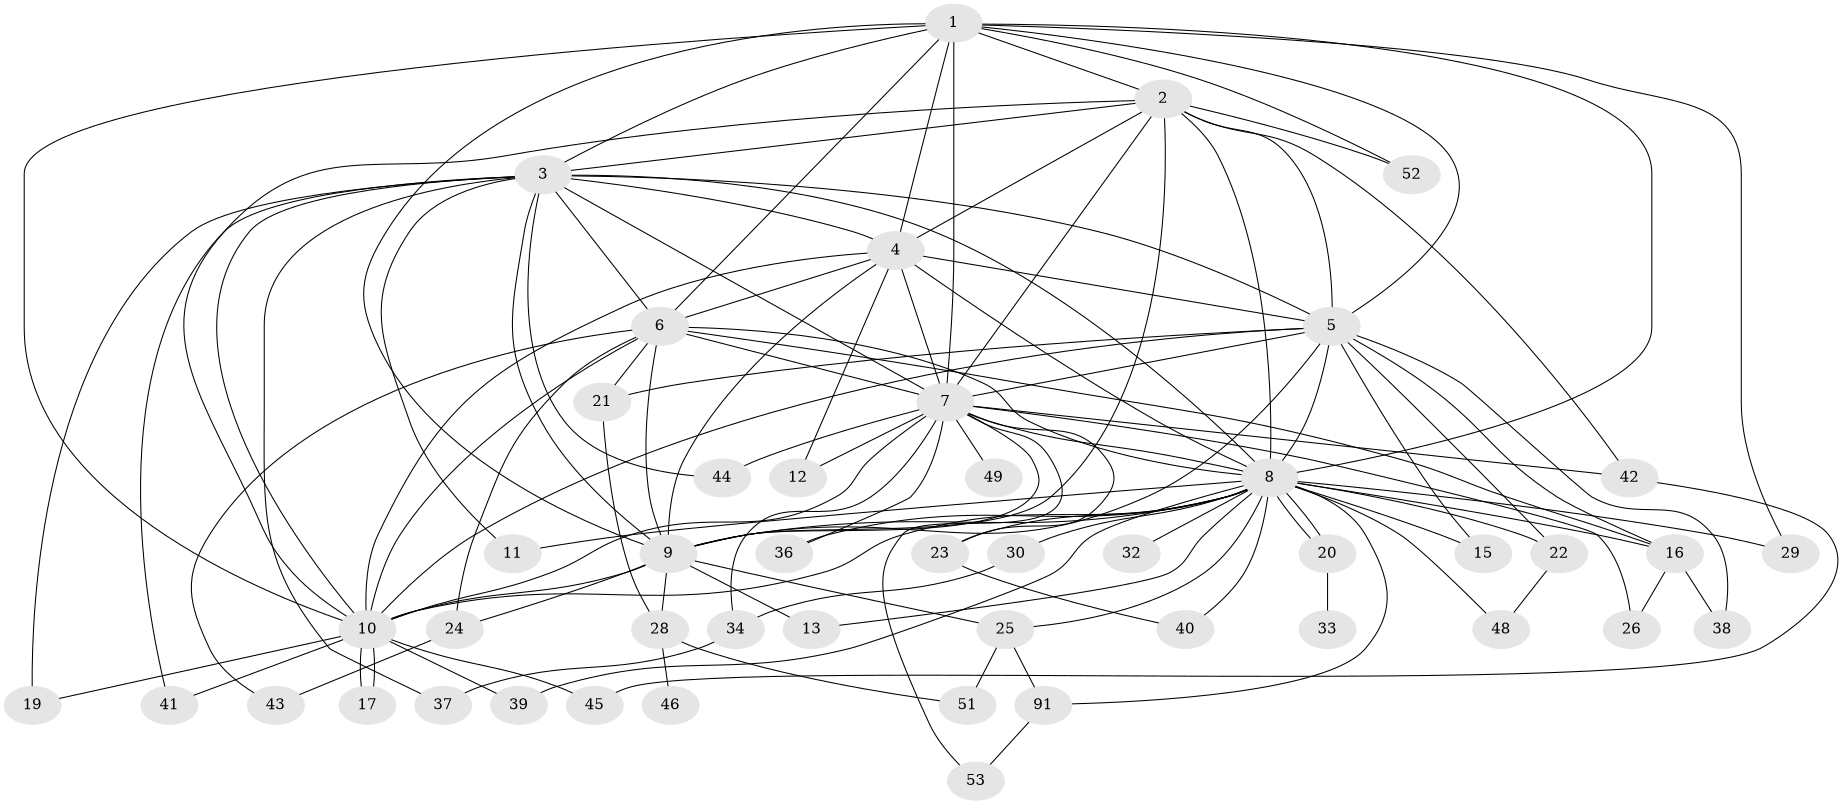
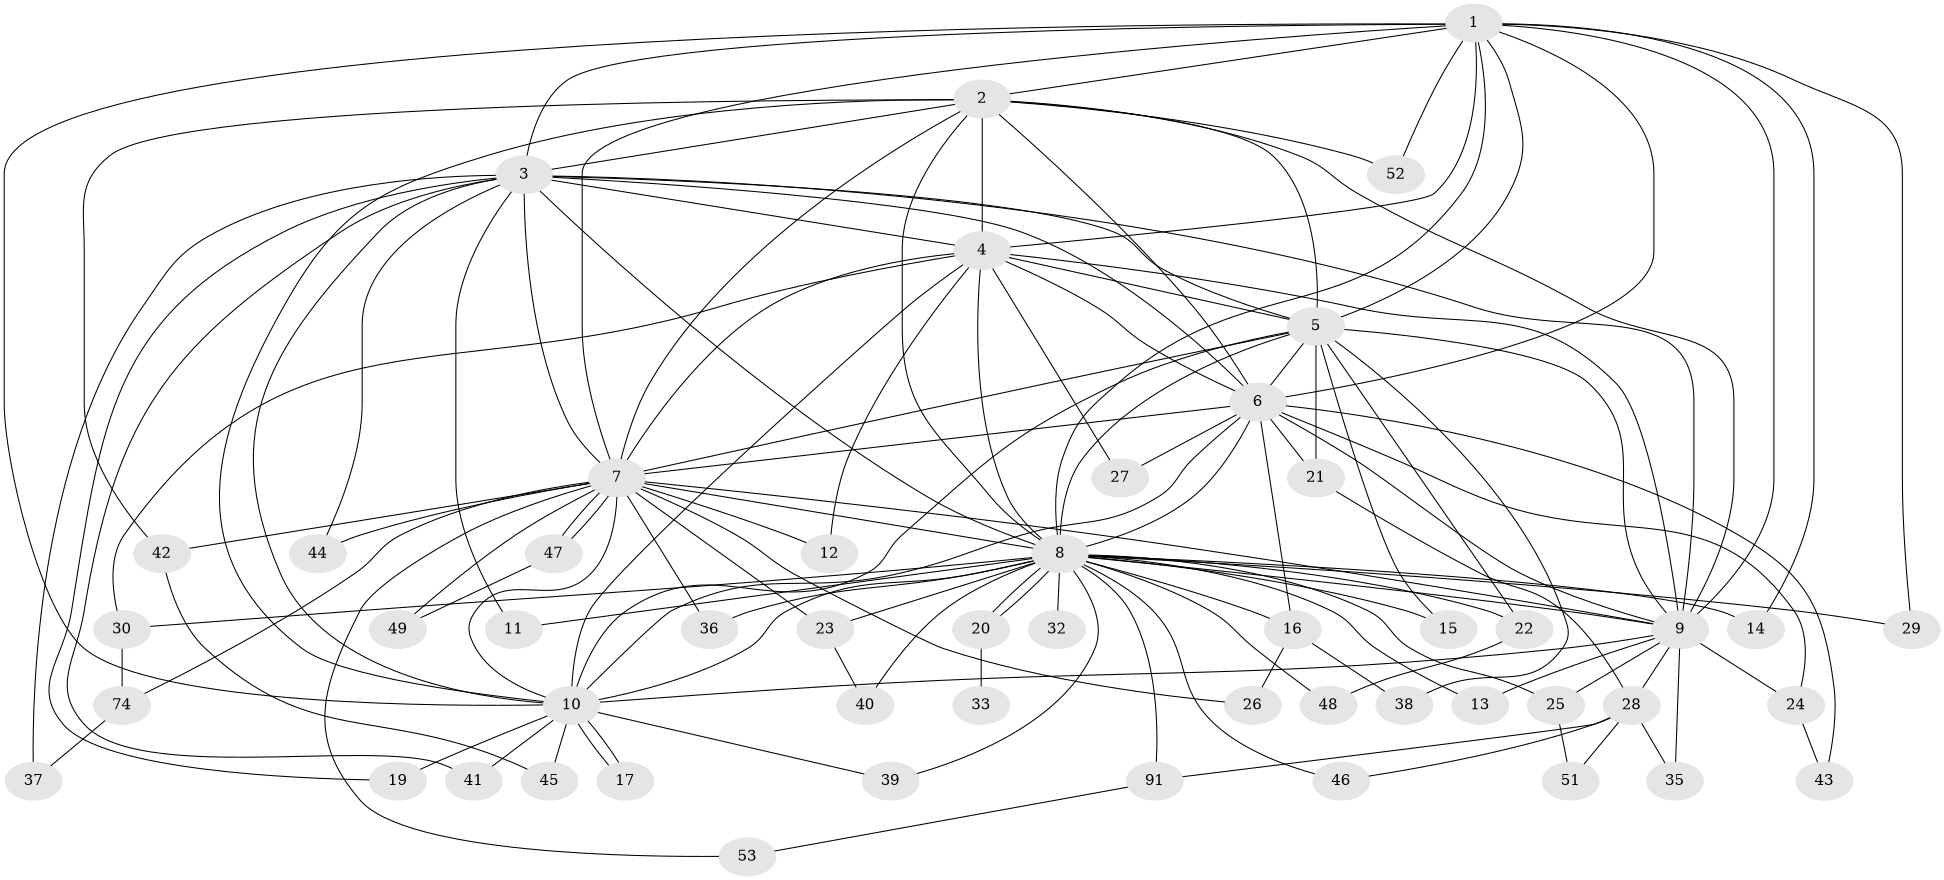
edge "2" -- "6": added
edge "4" -- "30": added
edge "5" -- "16": now "5" -- "6"
node "27": added
node "47": added
node "34": label "34" -> "74"
node "14": added
edge "25" -- "91": now "28" -- "91"
edge "8" -- "46": added
node "35": added
